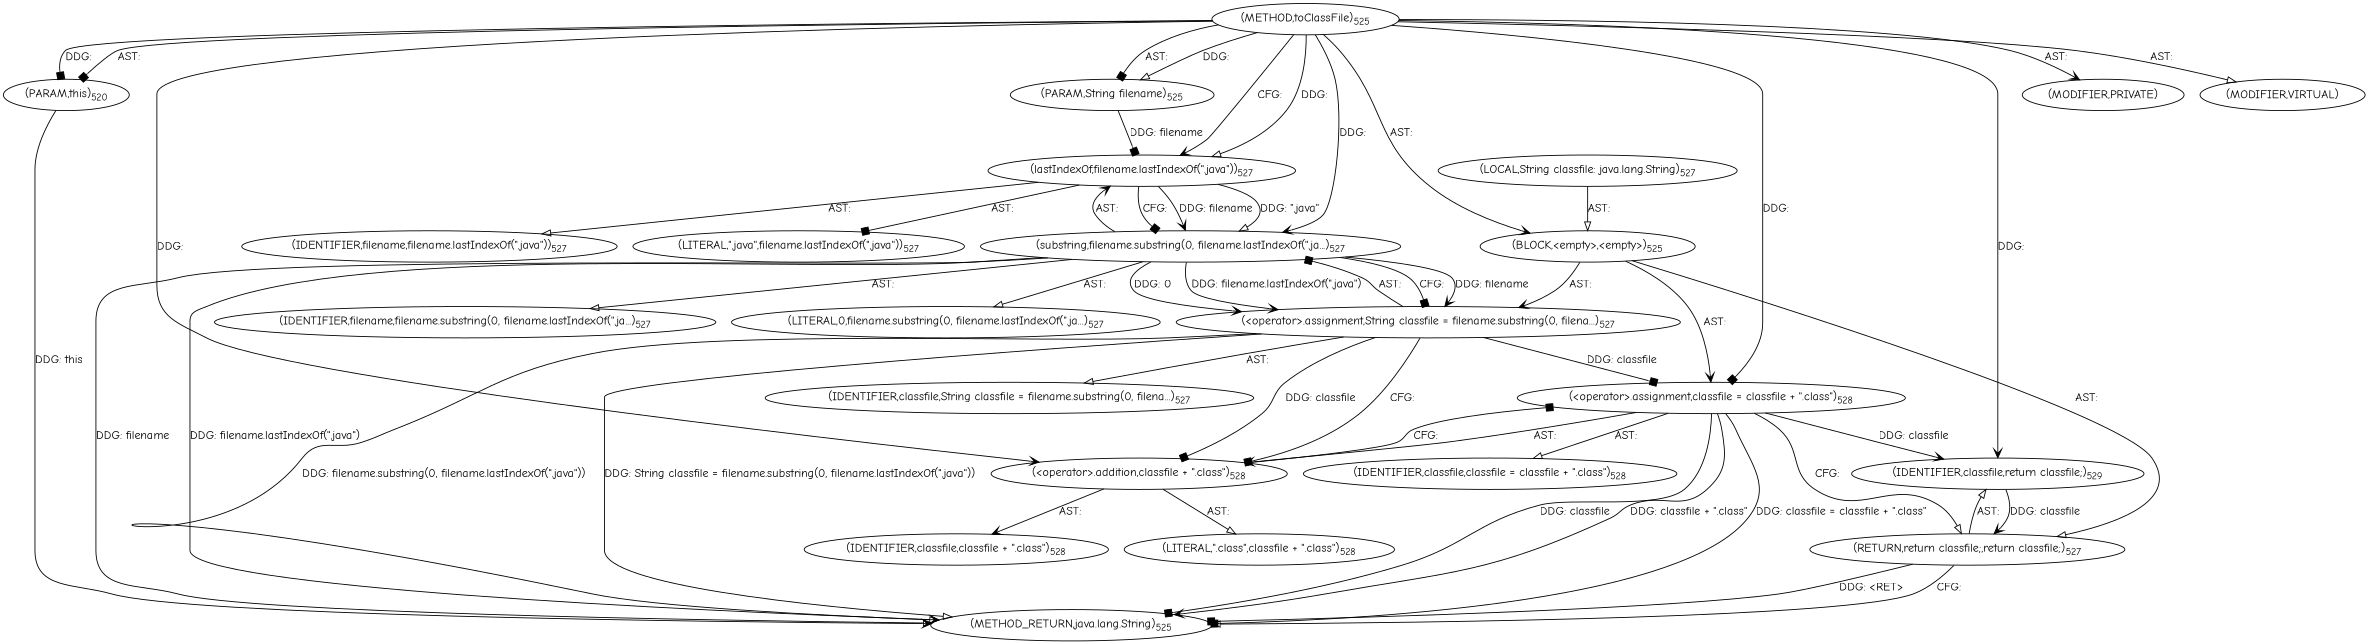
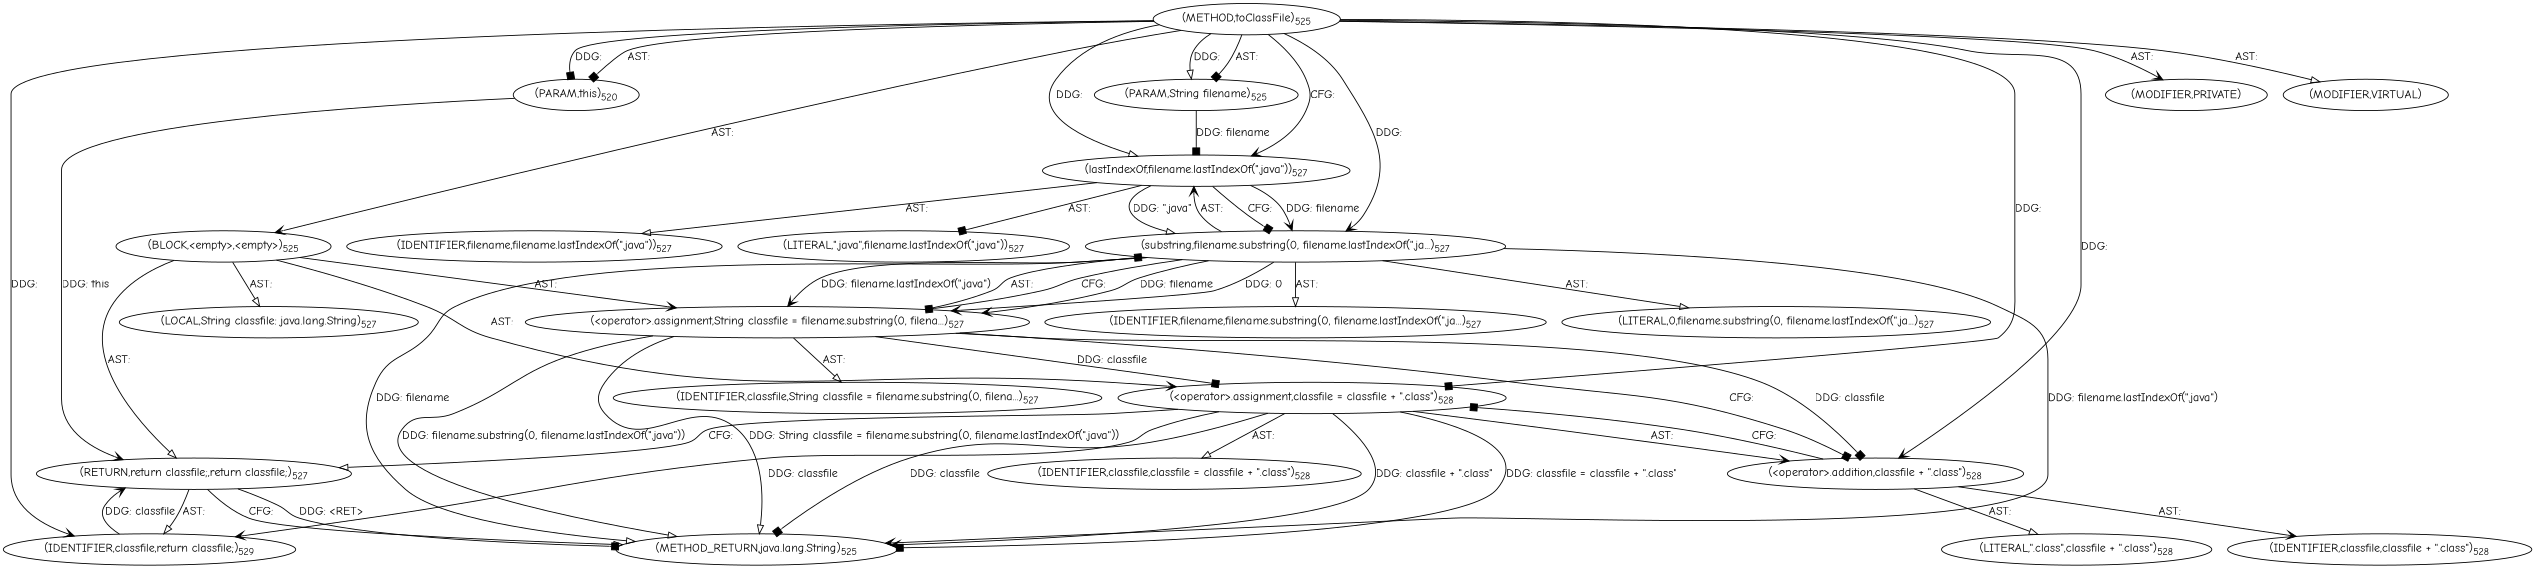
edge "(LOCAL,String classfile: java.lang.String)" -> "(BLOCK,<empty>,<empty>)": reversed
edge "(PARAM,this)" -> "(METHOD_RETURN,java.lang.String)": now "(PARAM,this)" -> "(RETURN,return classfile;,return classfile;)"
